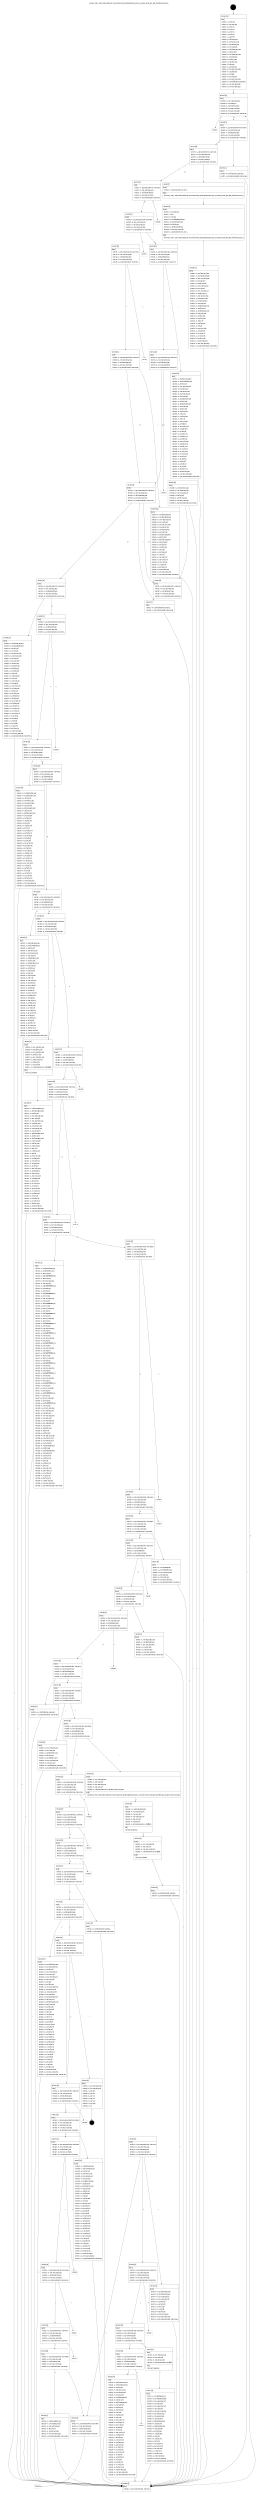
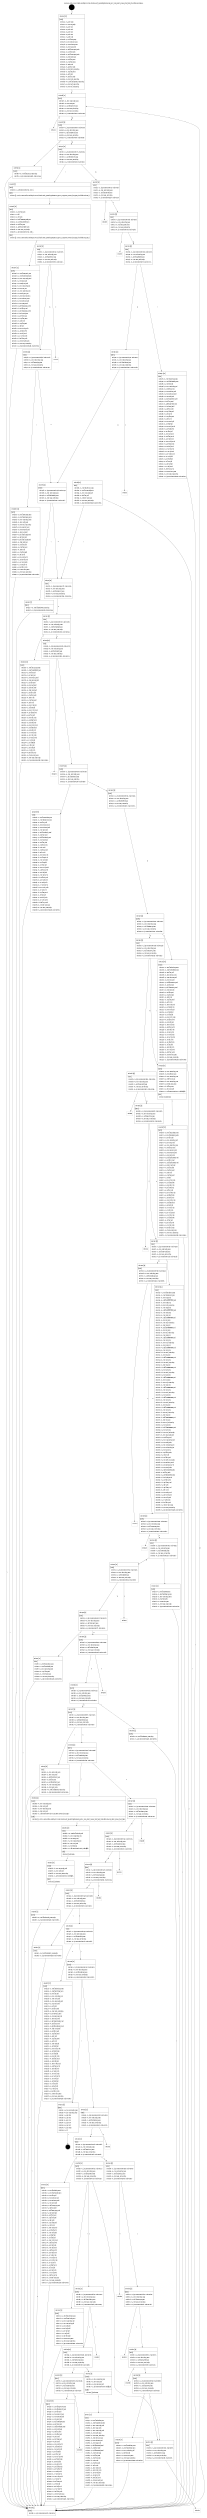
edge "0x4017d4 [28]" -> "0x40180c [28]": now "0x4017f0 [28]" -> "0x40180c [28]"
